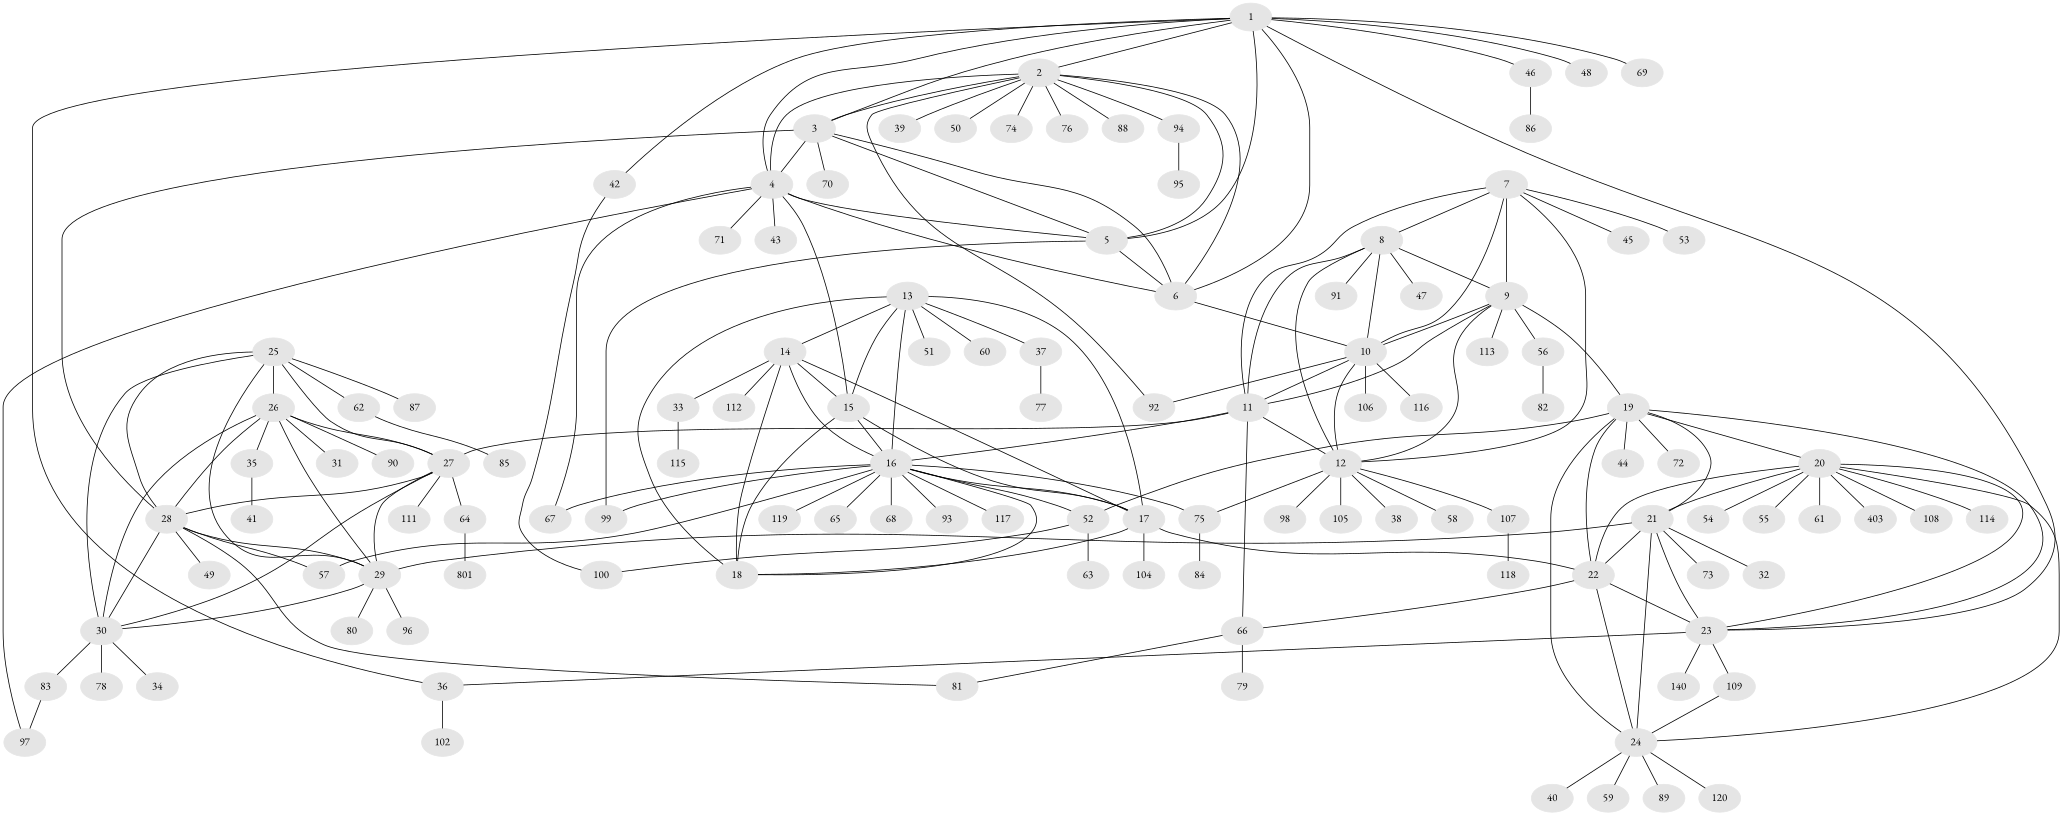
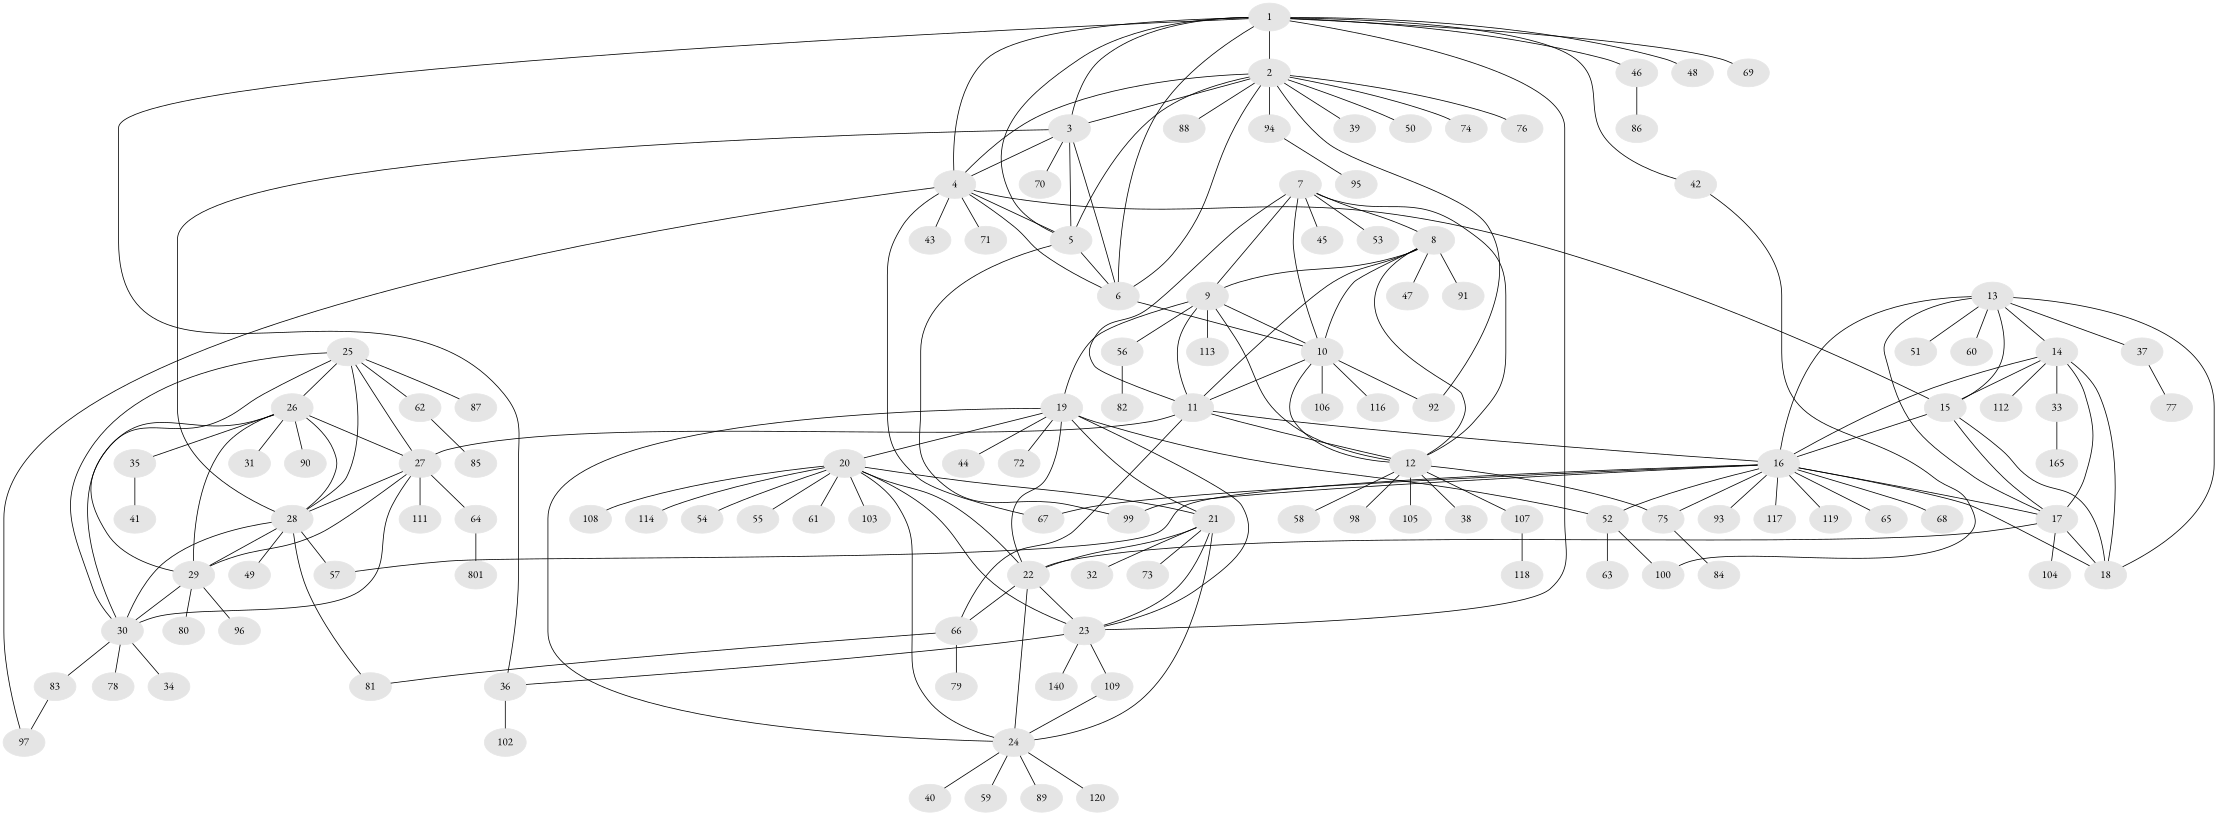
node "115": label "115" -> "165"
node "403": label "403" -> "103"
edge "21" -- "29": removed
